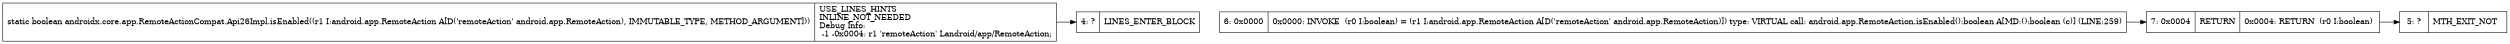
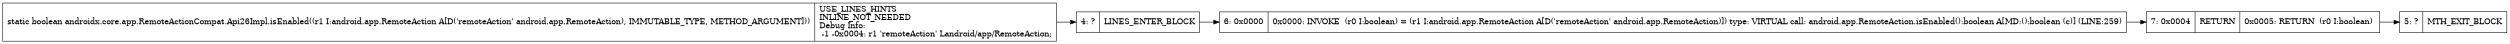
edge "4: ?" -> "6: 0x0000": added
node "7: 0x0004": text "0x0004: RETURN  (r0 I:boolean)" -> "0x0005: RETURN  (r0 I:boolean)"
node "5: ?": text "MTH_EXIT_NOT" -> "MTH_EXIT_BLOCK"
